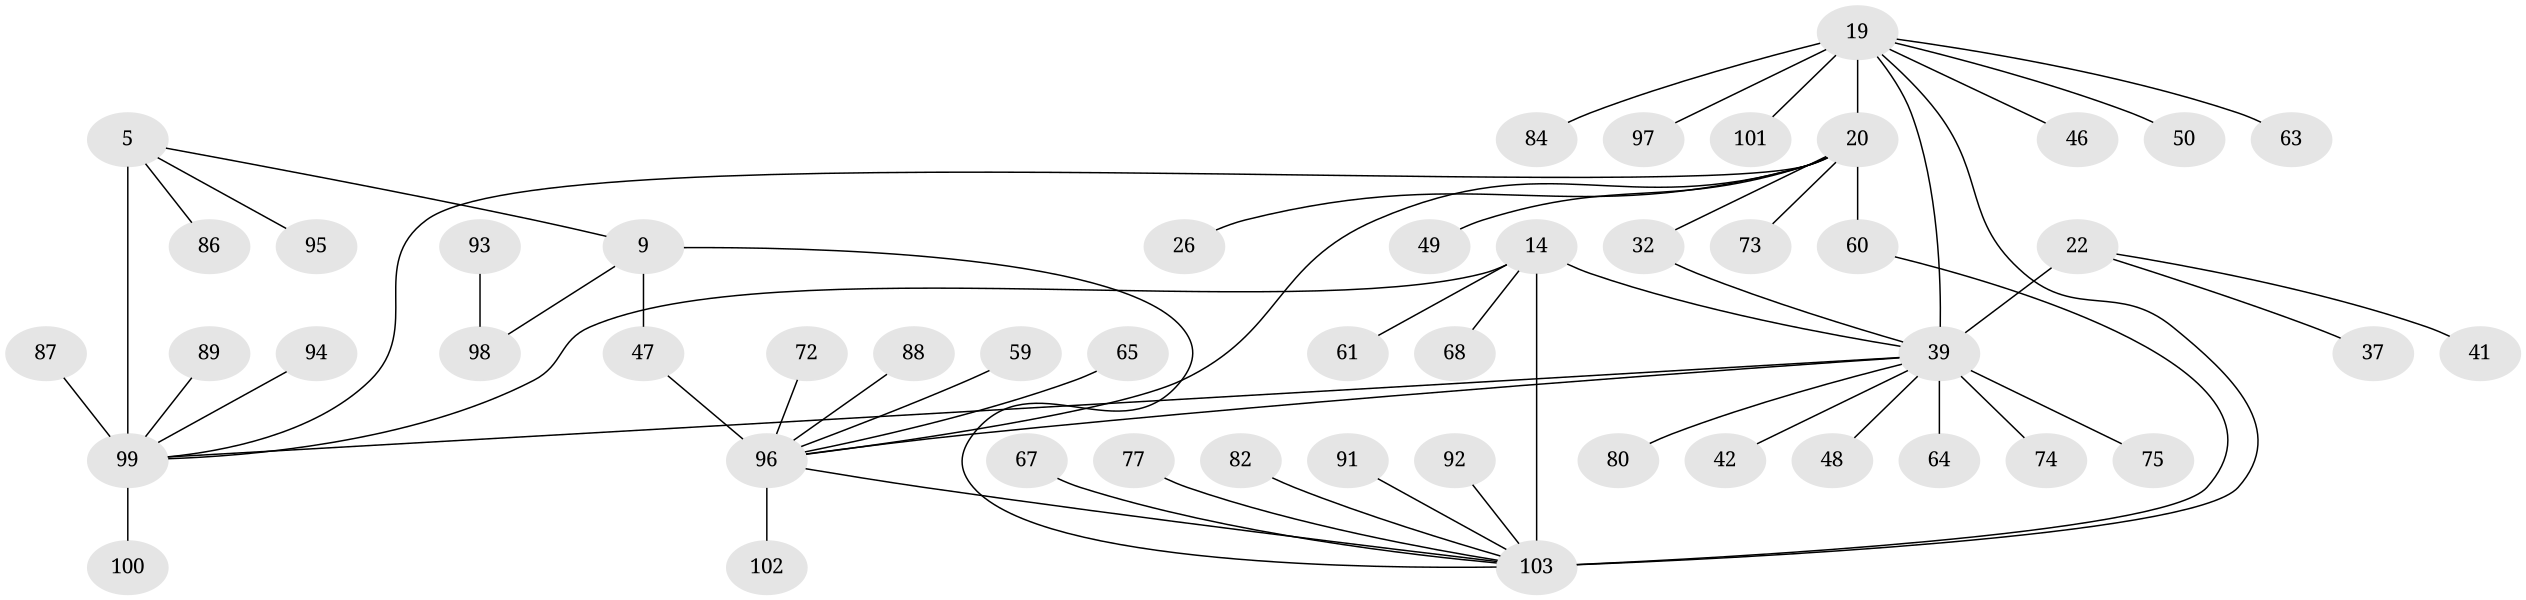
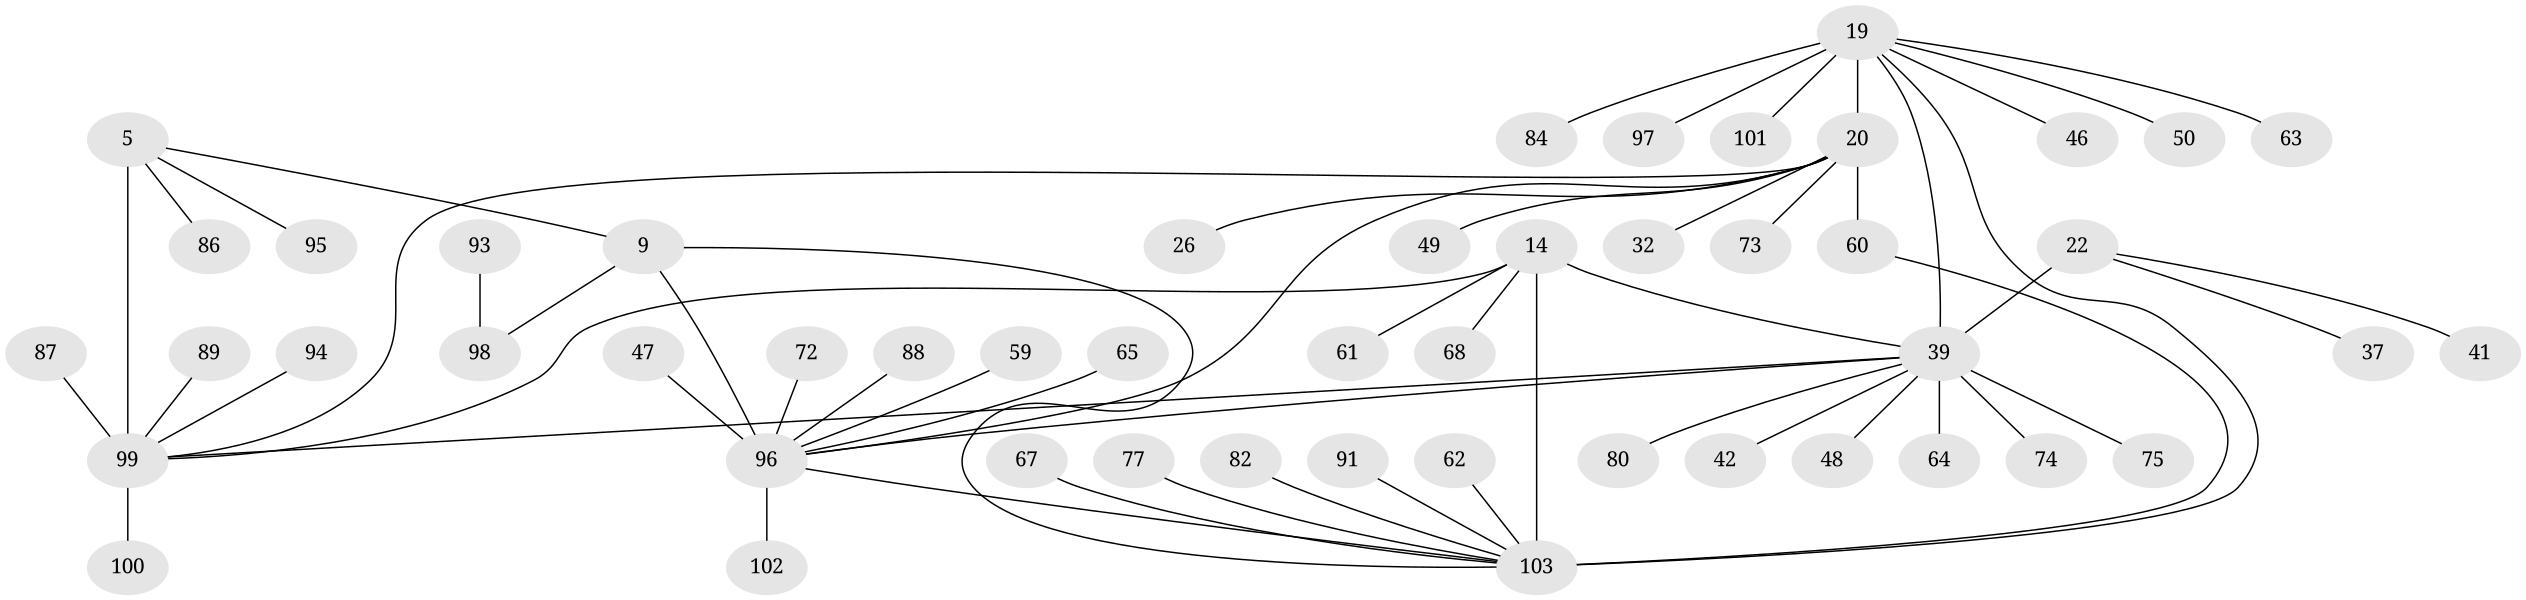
edge "9" -- "47": now "9" -- "96"
edge "32" -- "39": removed
node "92": label "92" -> "62"
